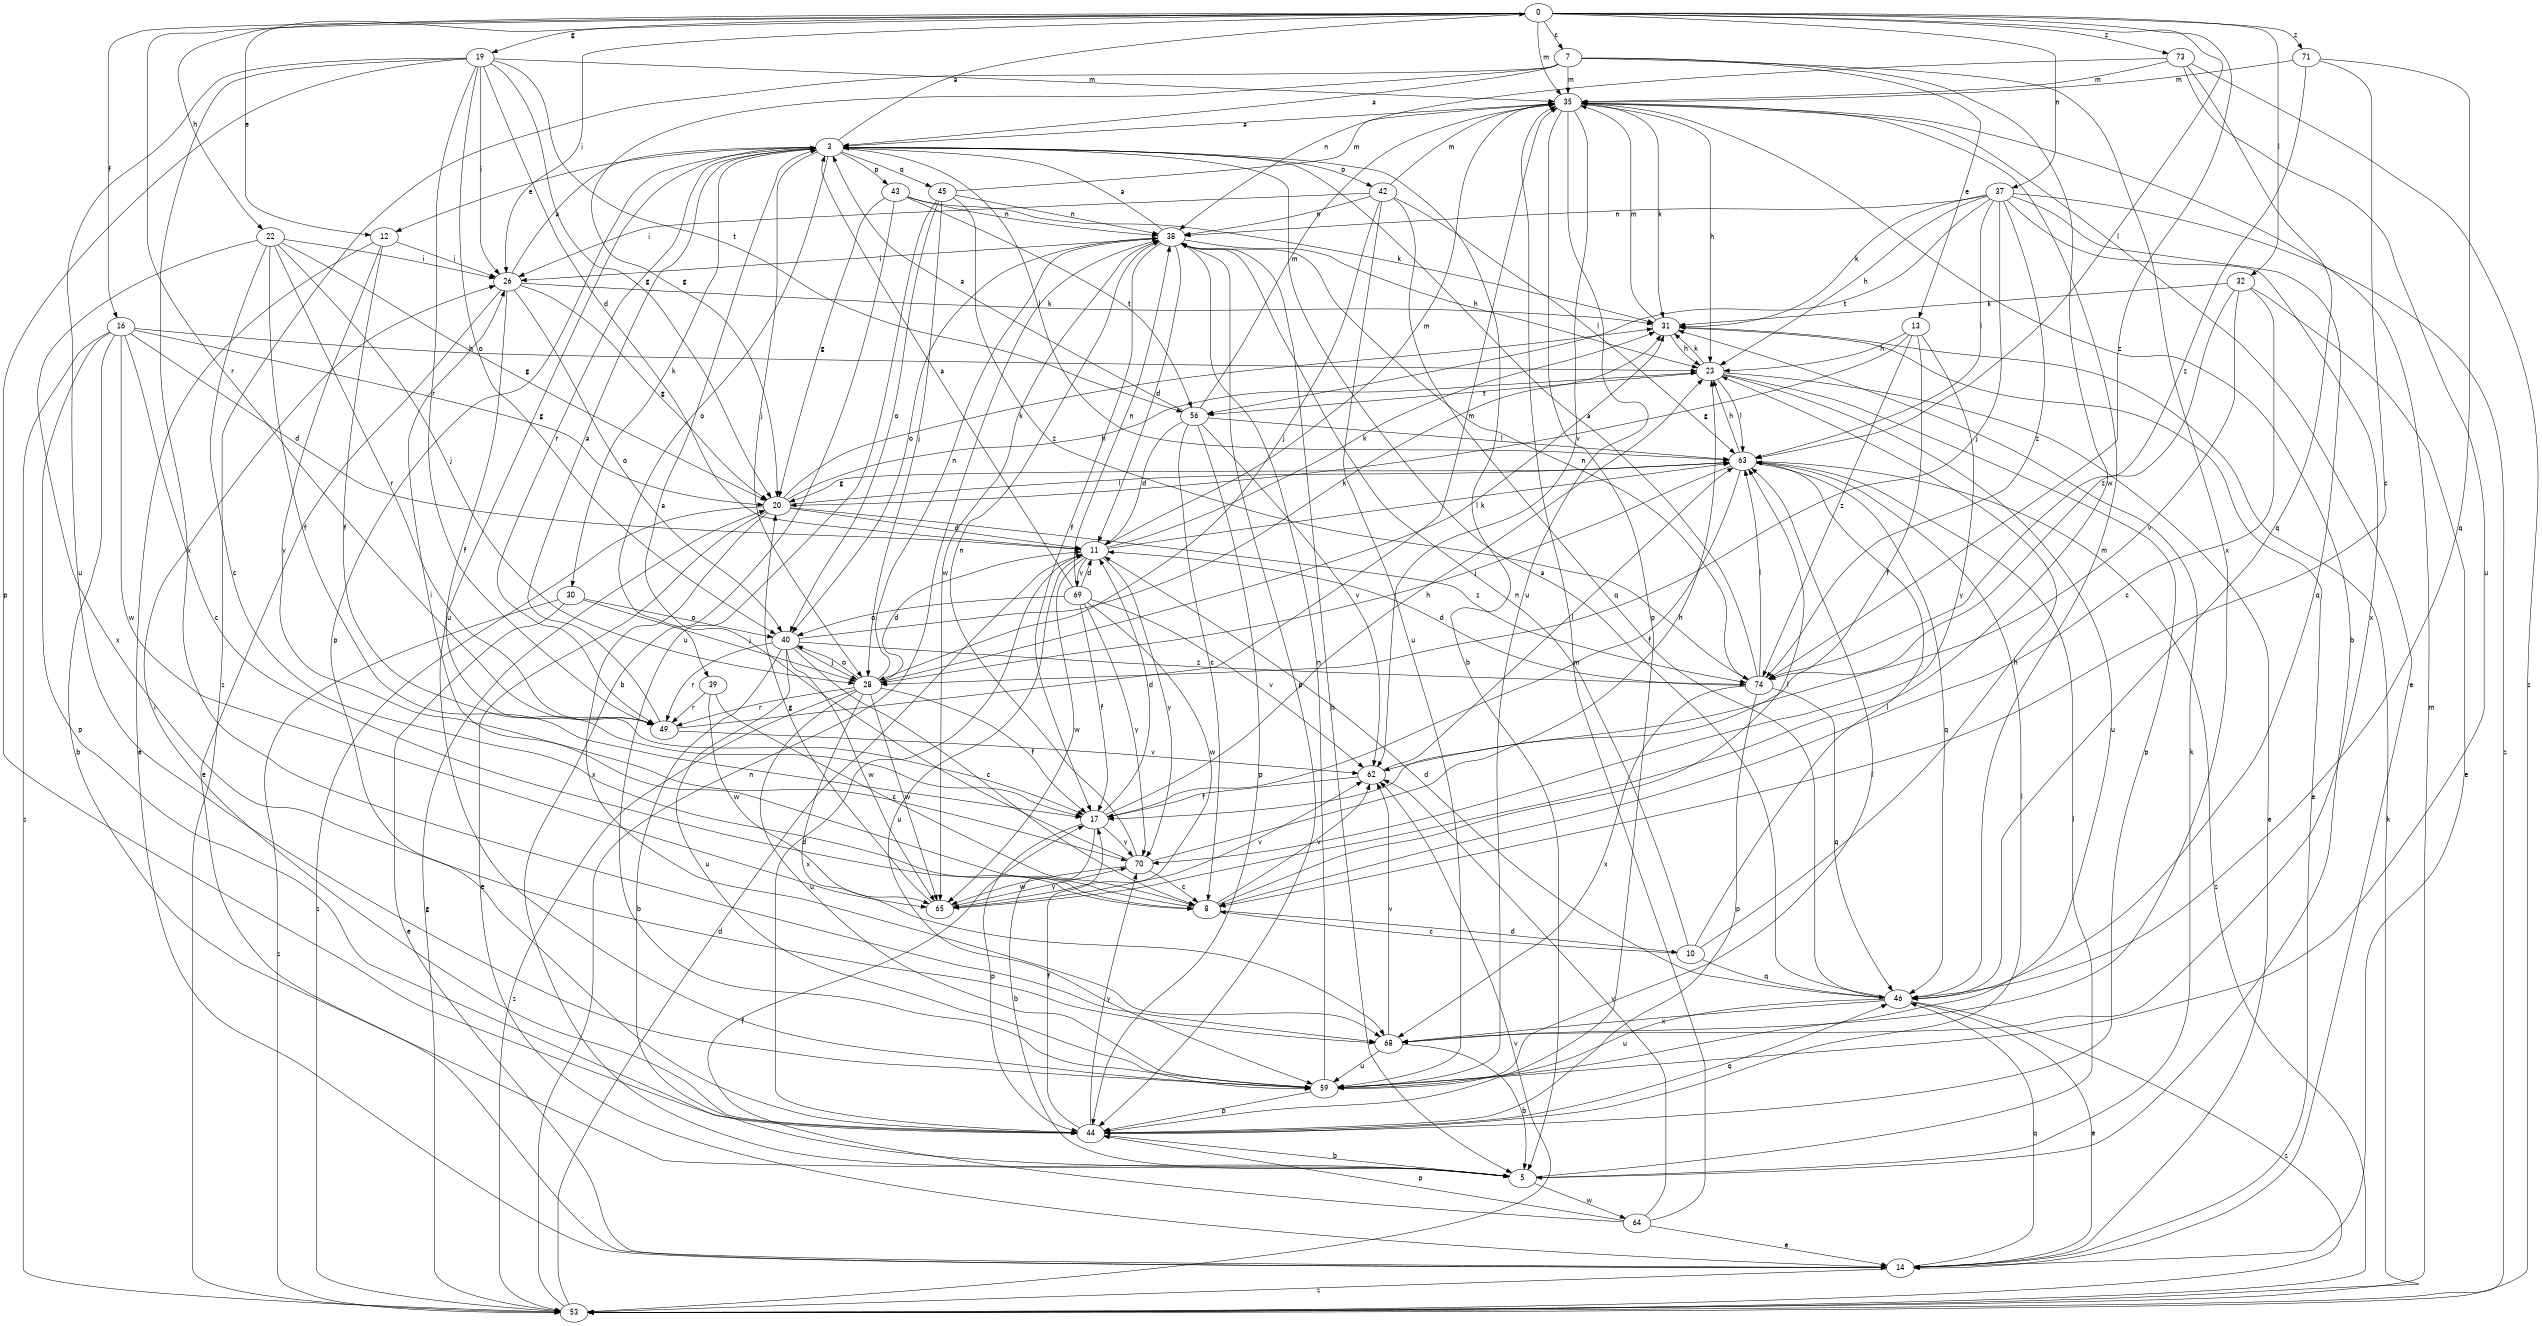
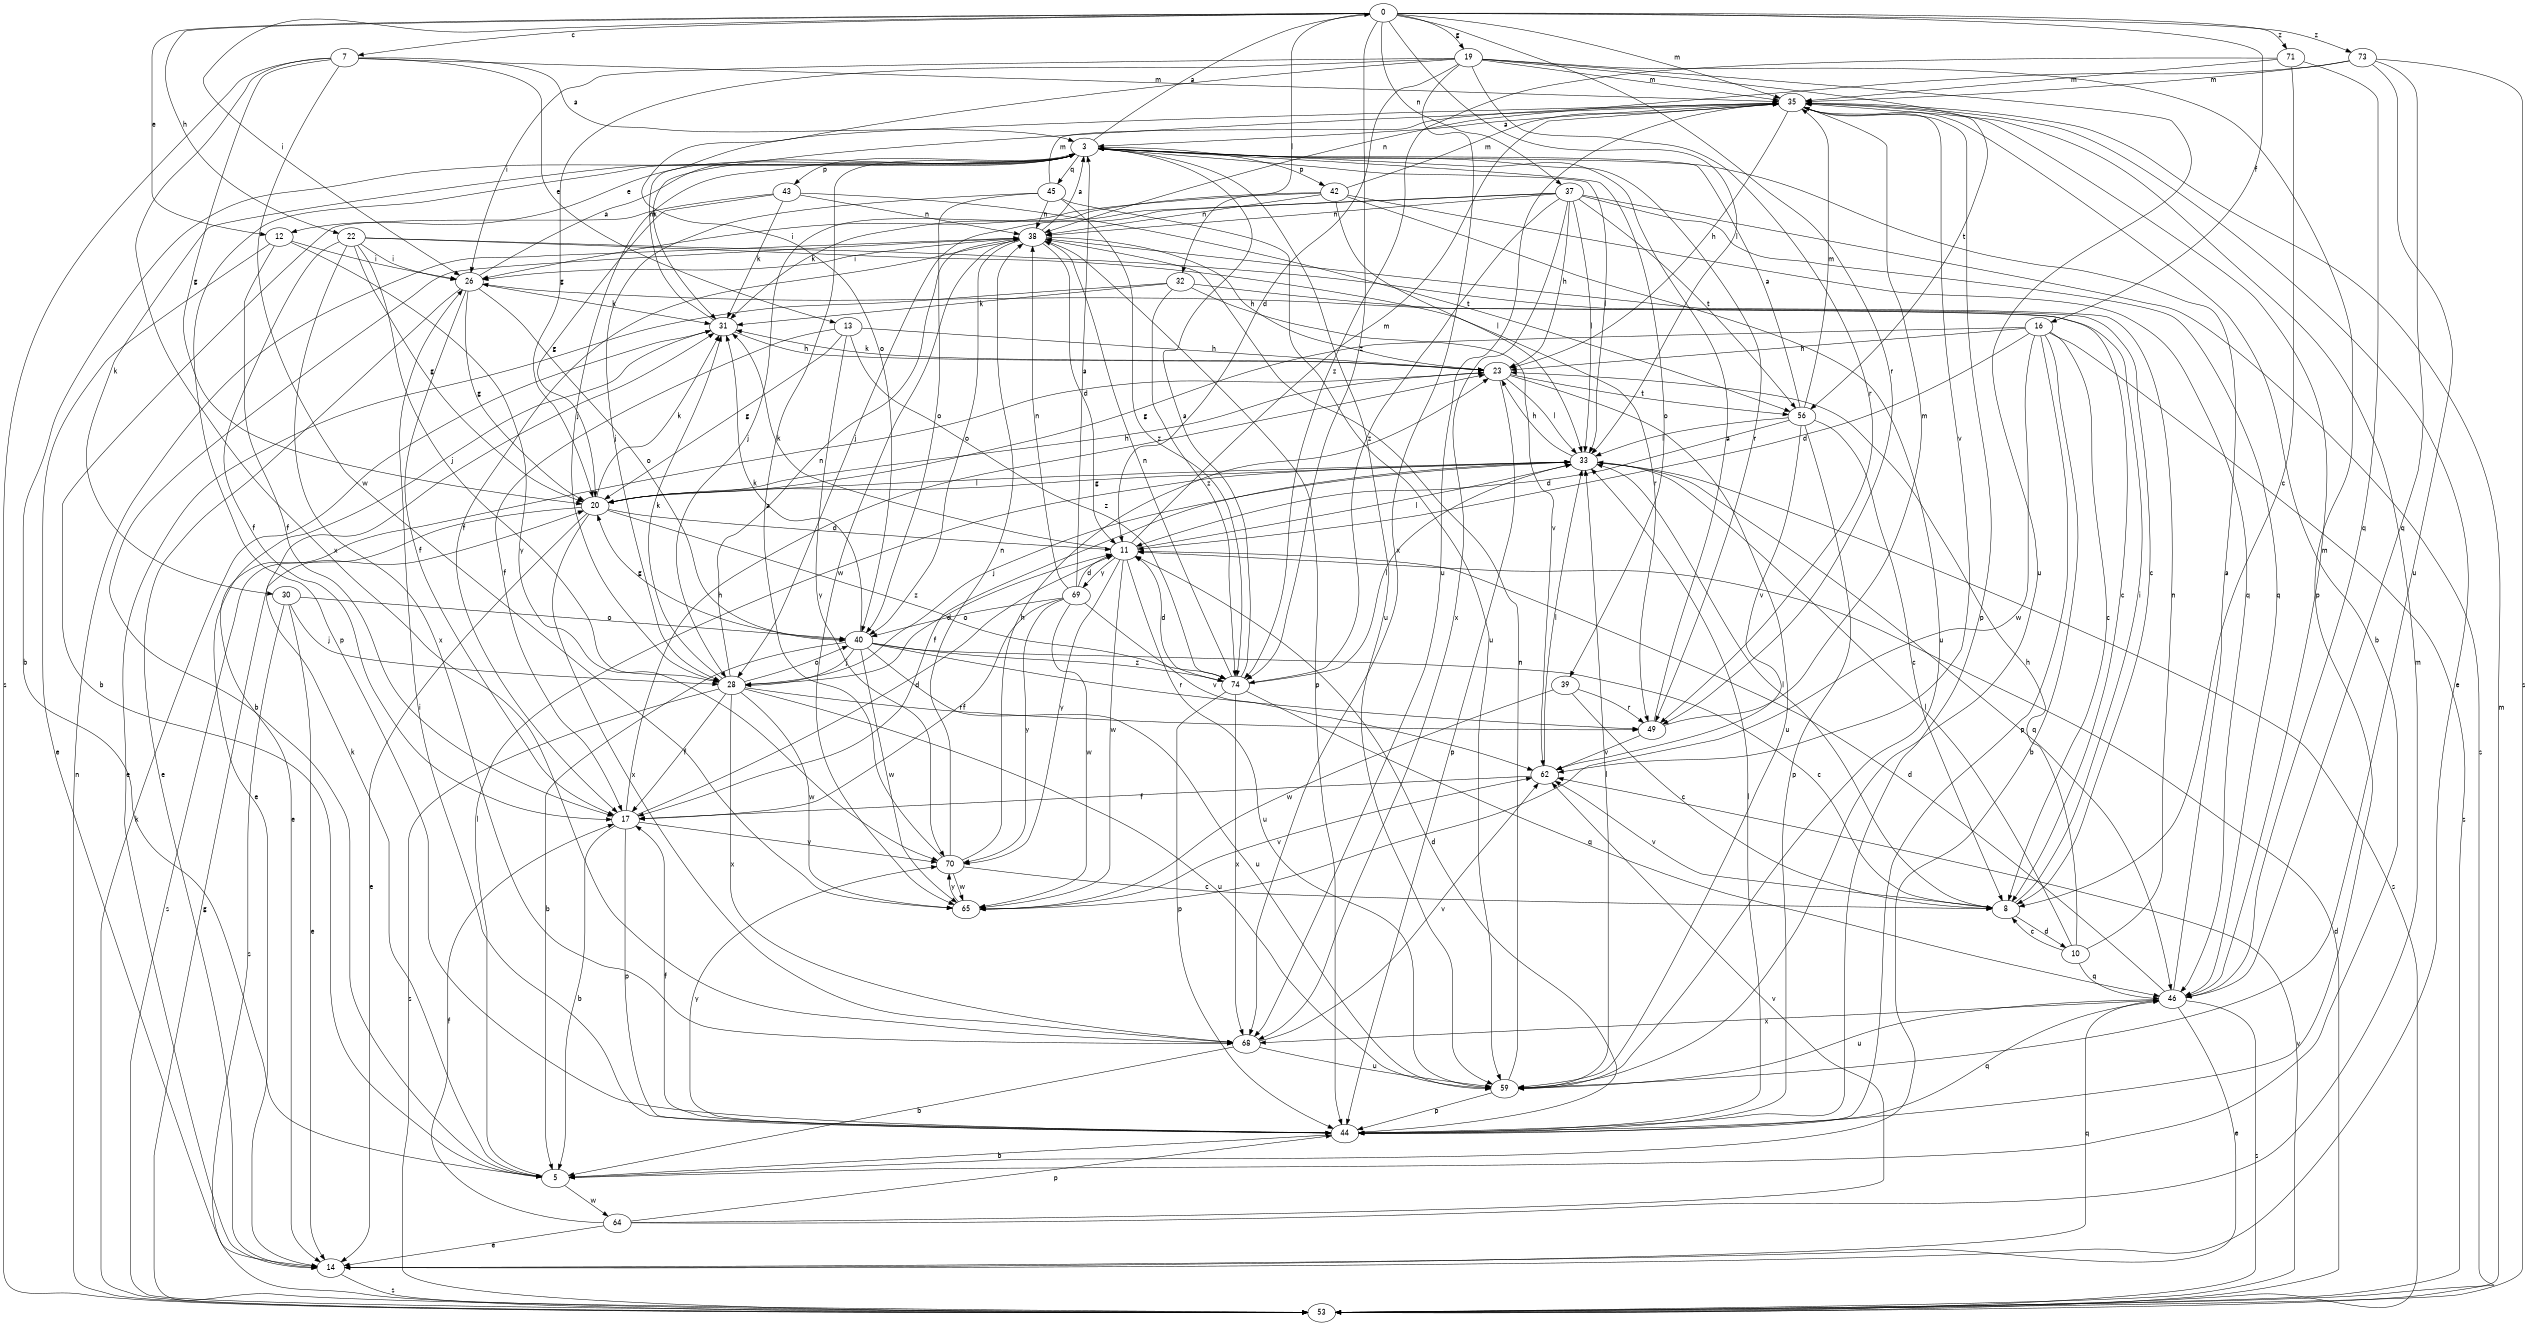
node "63": label "63" -> "33"
edge "35" -> "59": now "35" -> "68"
edge "65" -> "20": now "40" -> "20"
